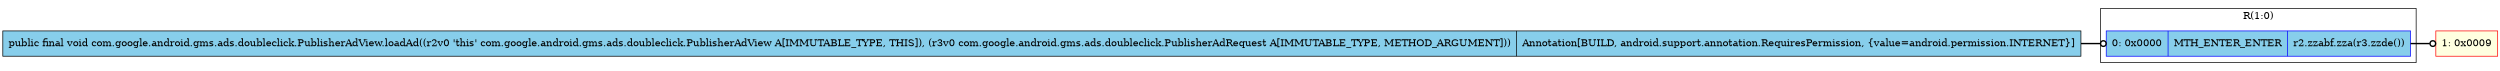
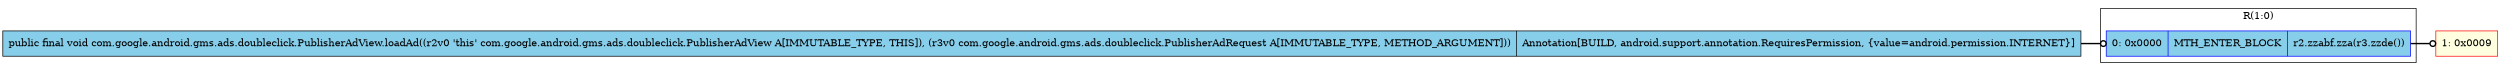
node "0: 0x0000": text "MTH_ENTER_ENTER" -> "MTH_ENTER_BLOCK"
